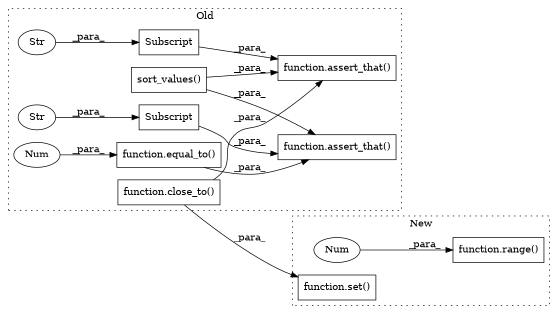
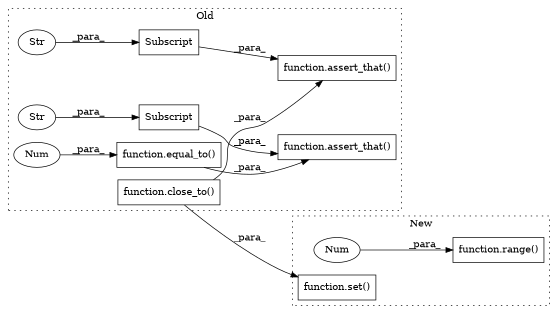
node "sort_values()": removed
